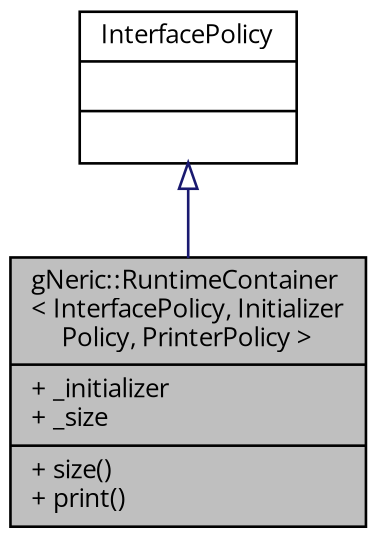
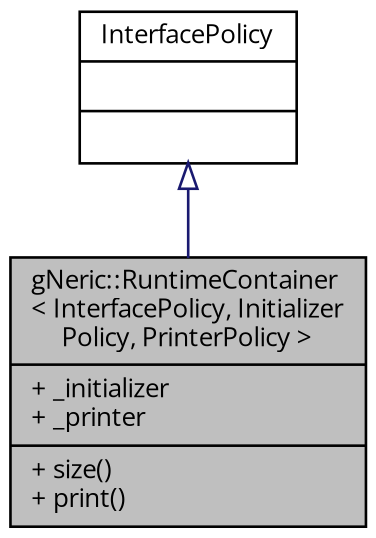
node "gNeric::RuntimeContainer": text "+ _size" -> "+ _printer"
